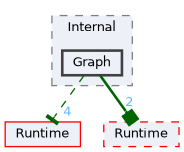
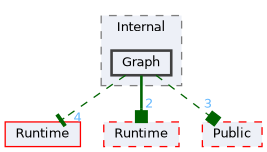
node "Public": added
